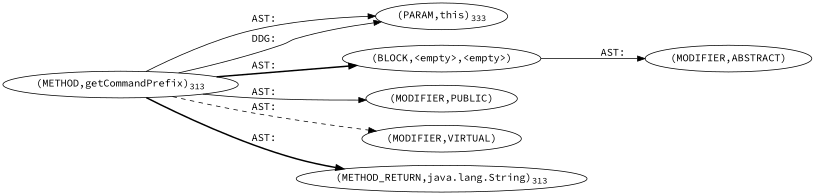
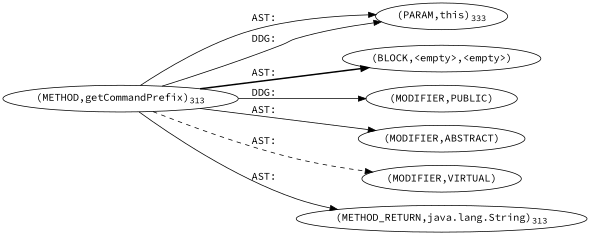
edge "(BLOCK,<empty>,<empty>)" -> "(MODIFIER,ABSTRACT)": now "(METHOD,getCommandPrefix)" -> "(MODIFIER,ABSTRACT)"
edge "(METHOD,getCommandPrefix)" -> "(MODIFIER,PUBLIC)": label "AST: " -> "DDG: "
edge "(METHOD,getCommandPrefix)" -> "(METHOD_RETURN,java.lang.String)": style bold -> solid
